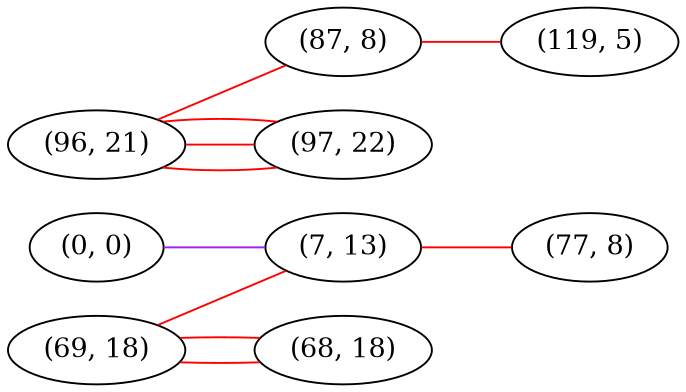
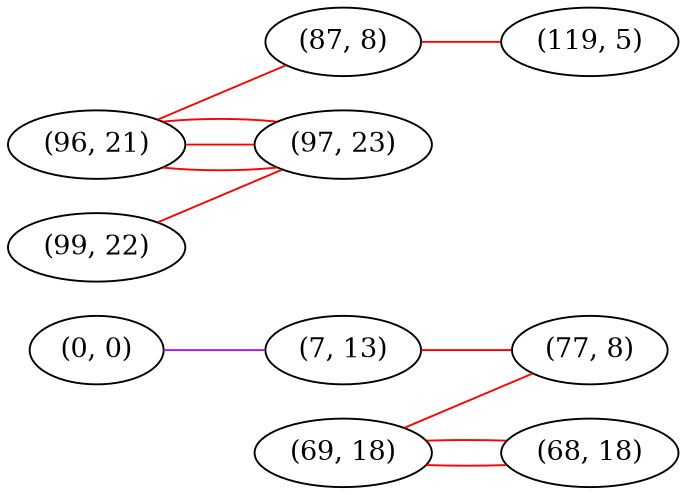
node "(97, 22)": label "(97, 22)" -> "(97, 23)"
node "(99, 22)": added
edge "(7, 13)" -- "(69, 18)": now "(77, 8)" -- "(69, 18)"
